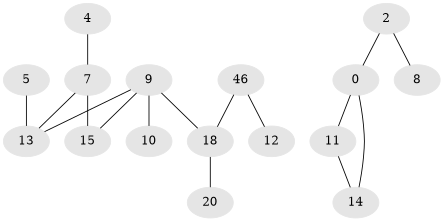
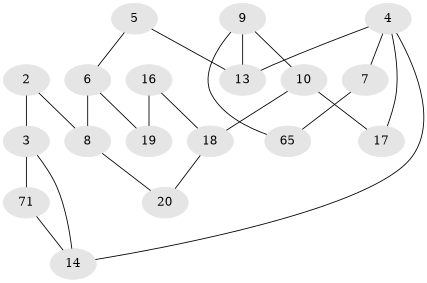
node "6": added
node "46": label "46" -> "16"
node "0": label "0" -> "3"
edge "7" -- "13": now "4" -- "13"
edge "9" -- "18": now "10" -- "18"
node "15": label "15" -> "65"
node "12": label "12" -> "19"
node "11": label "11" -> "71"
node "17": added
edge "8" -- "20": added
edge "4" -- "14": added
